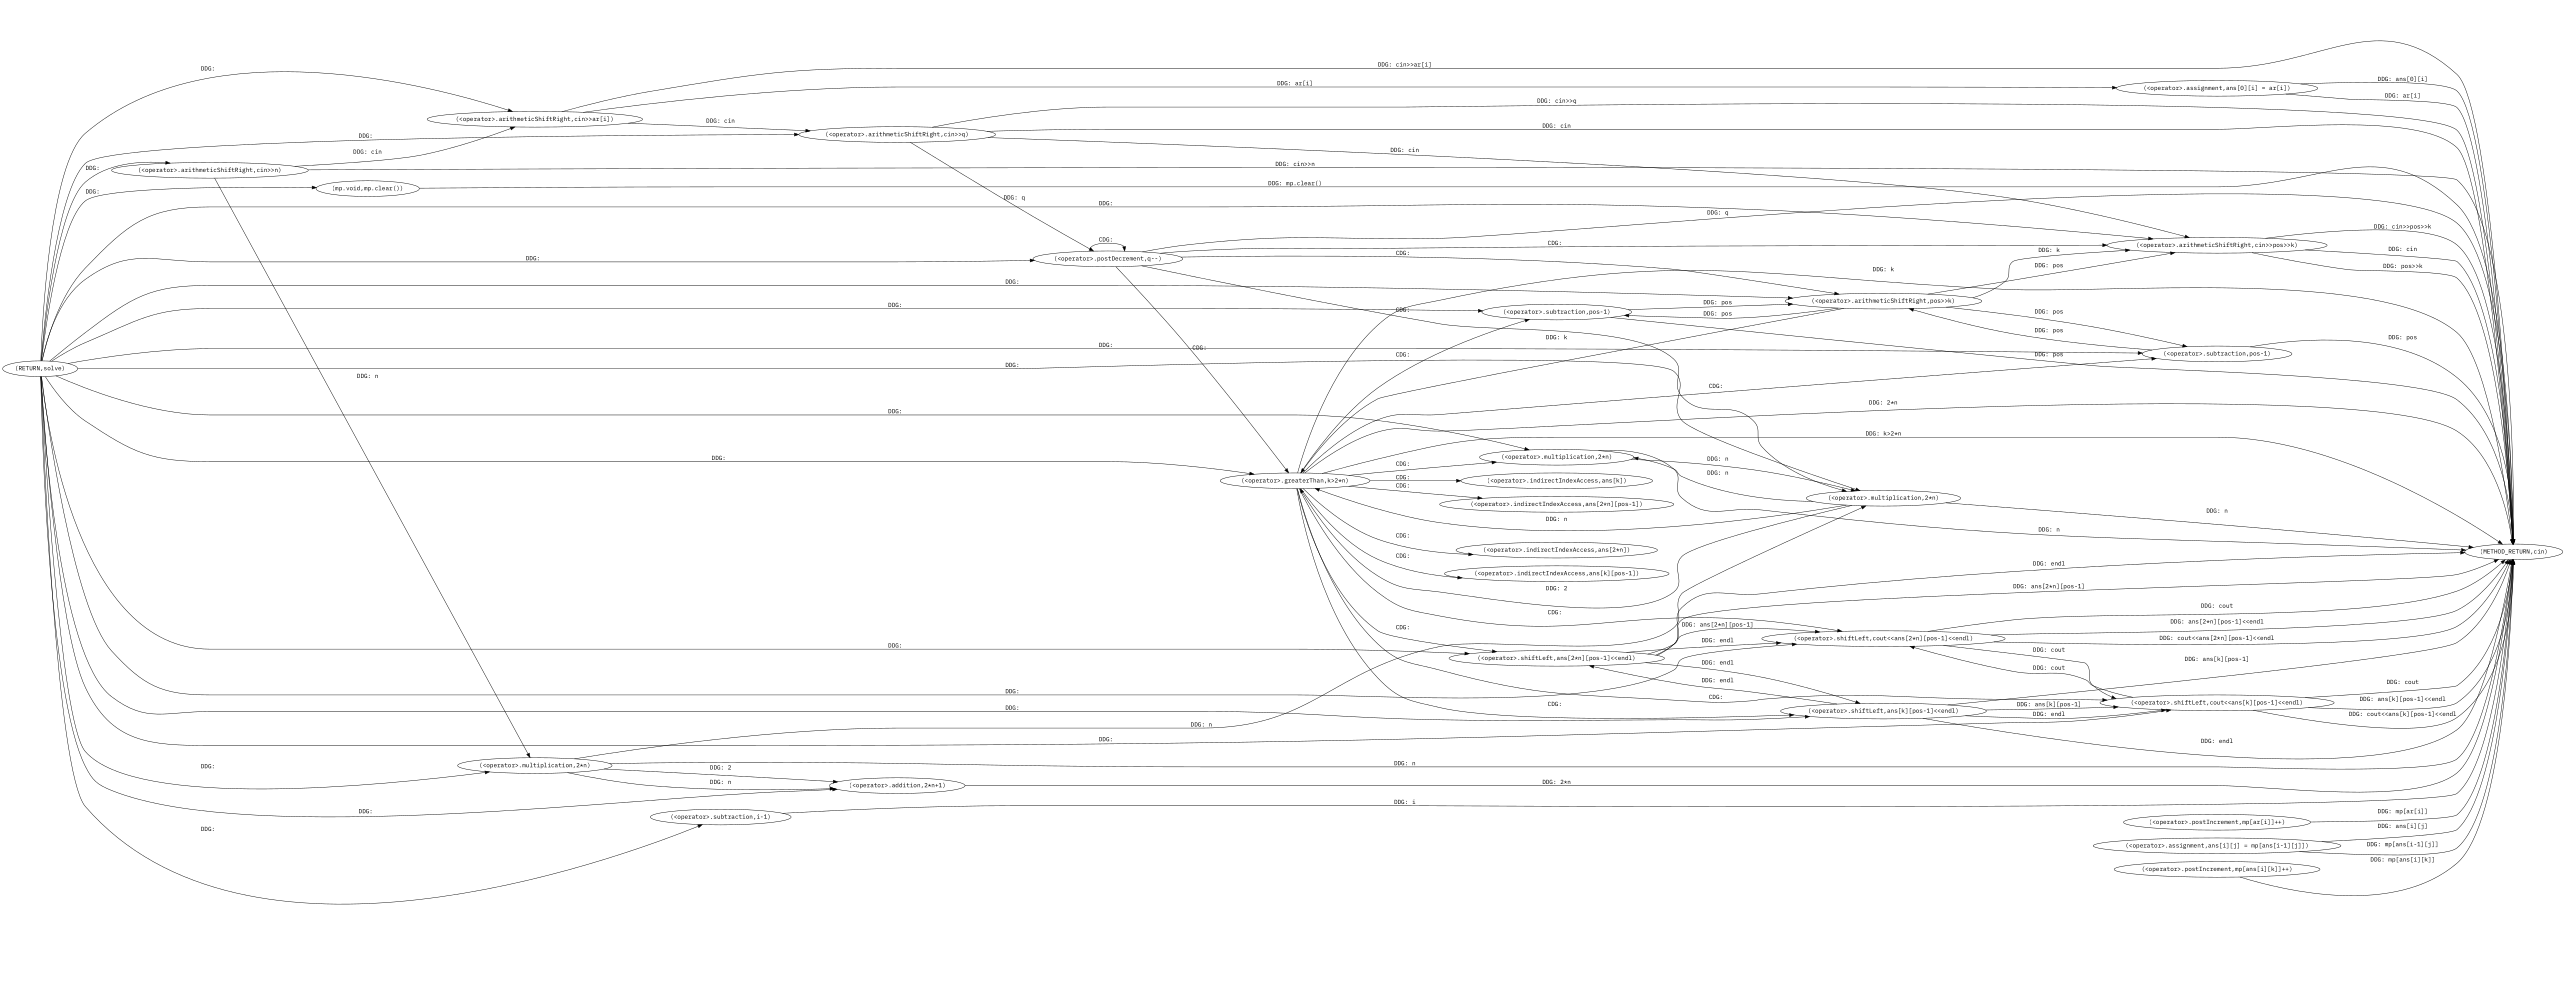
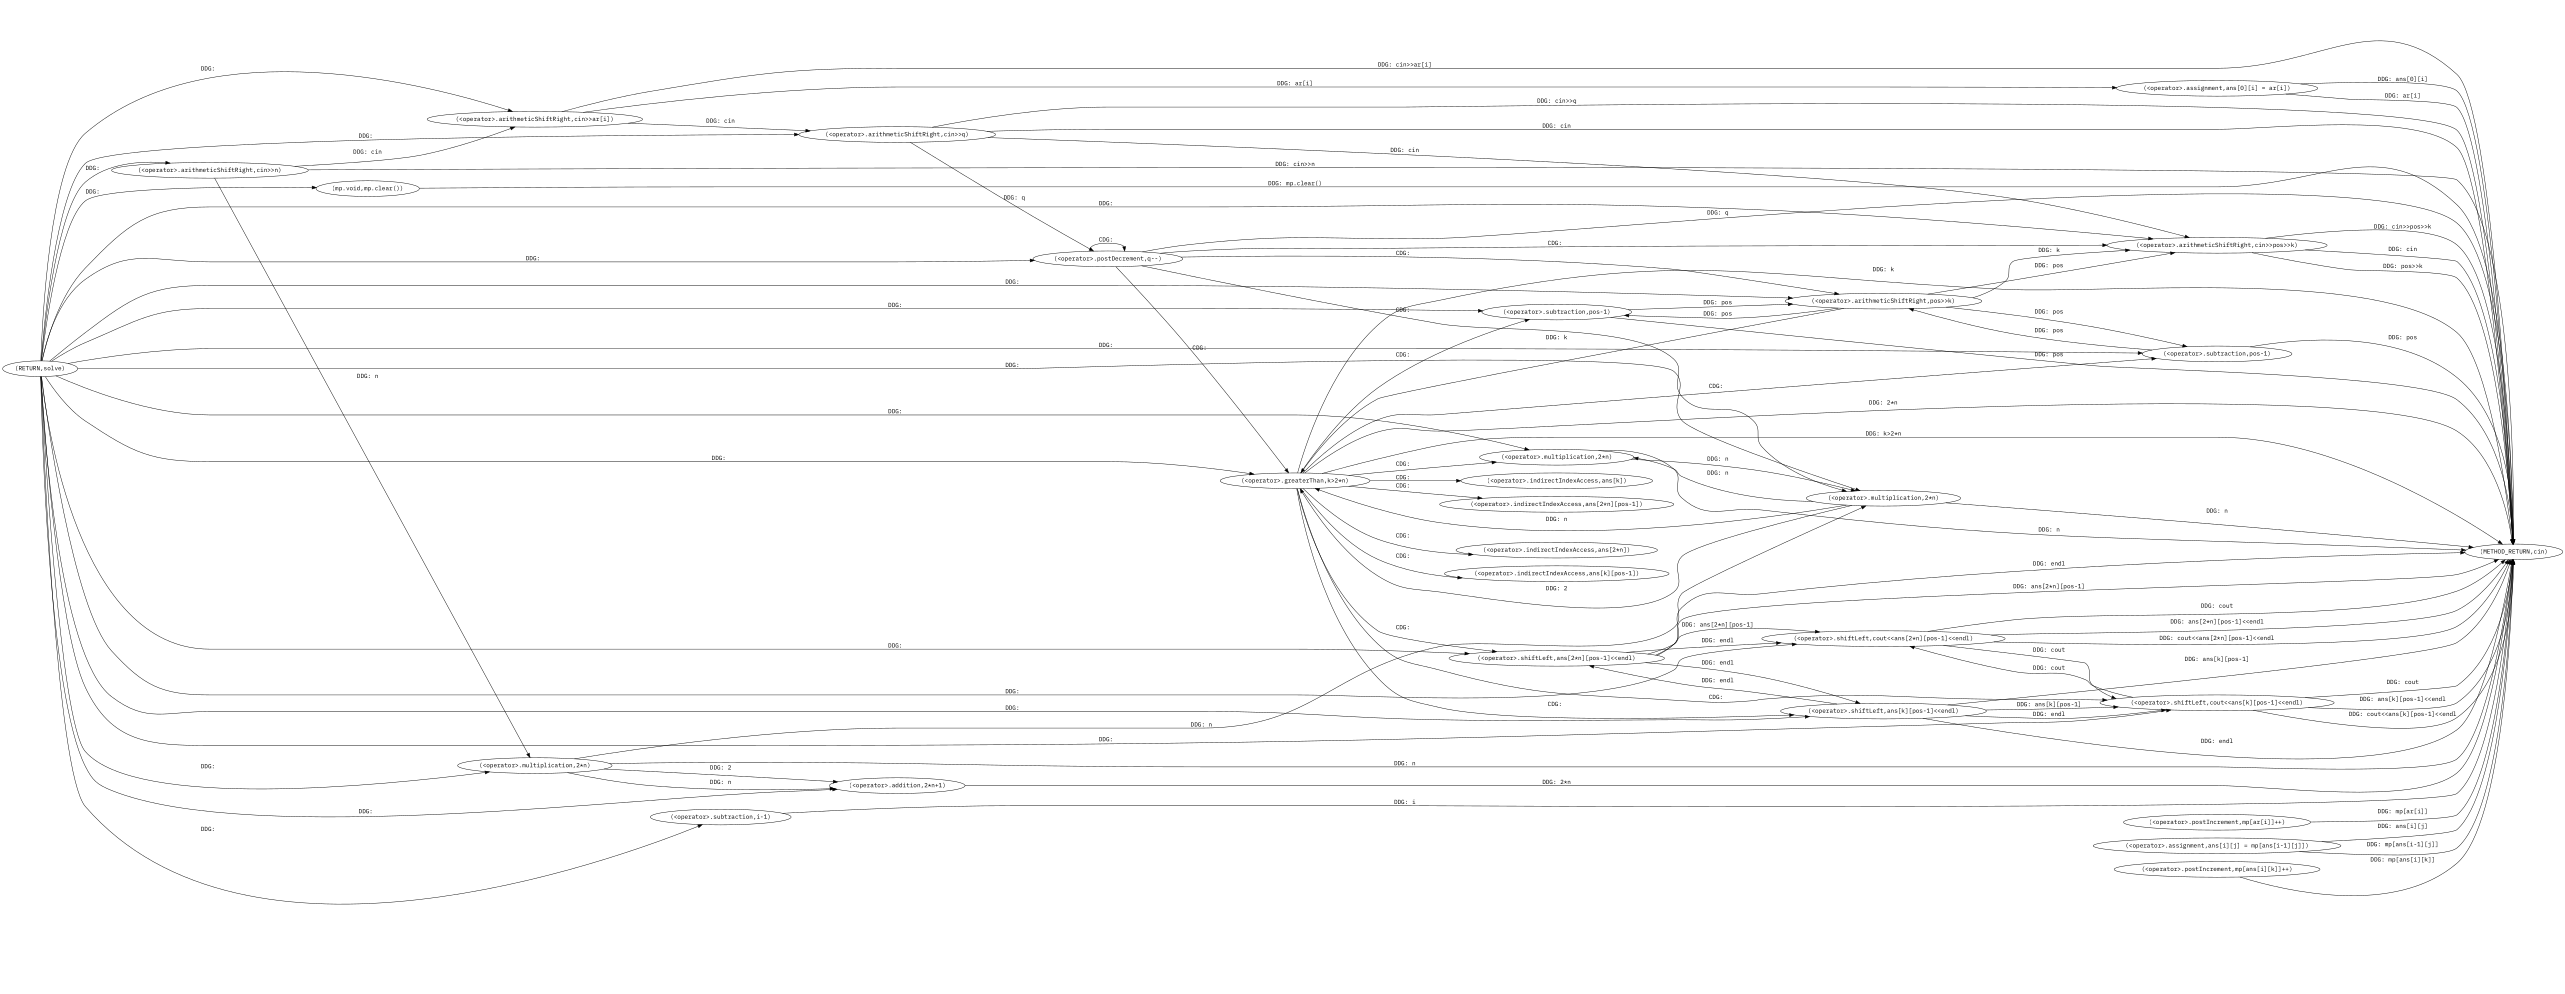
edge "(<operator>.greaterThan,k>2*n)" -> "(<operator>.shiftLeft,cout<<ans[2*n][pos-1]<<endl)": removed, label "CDG:"
